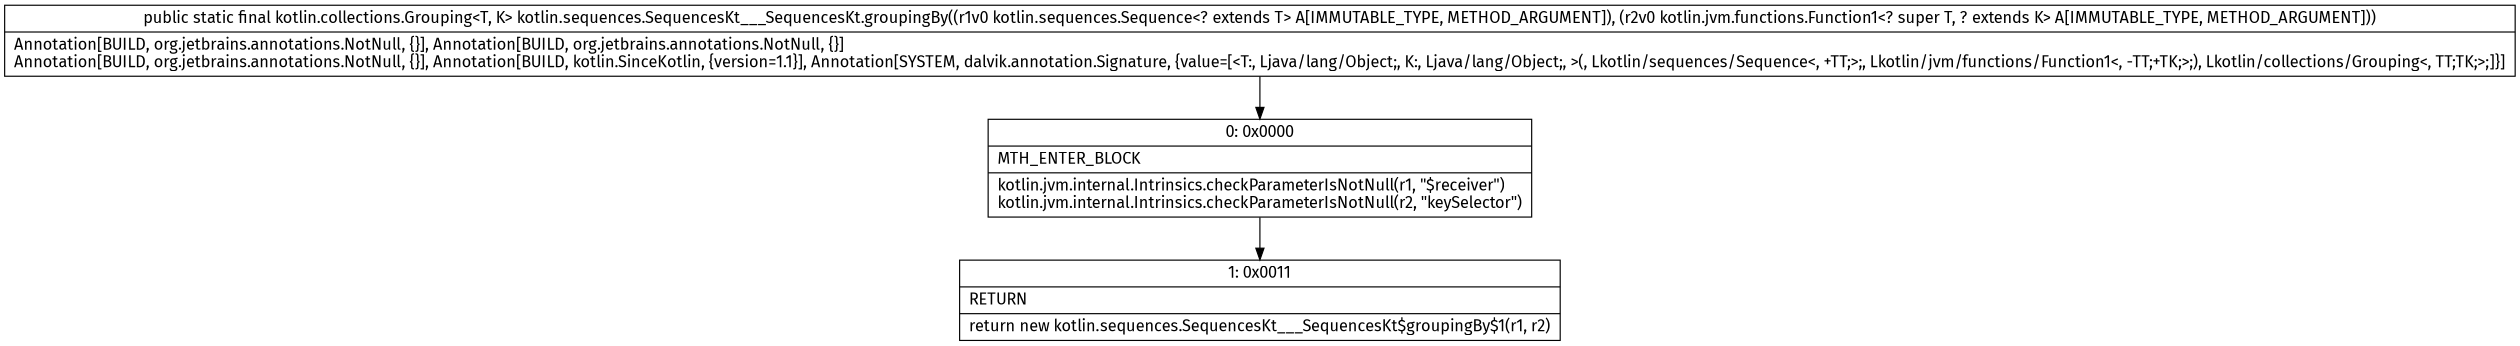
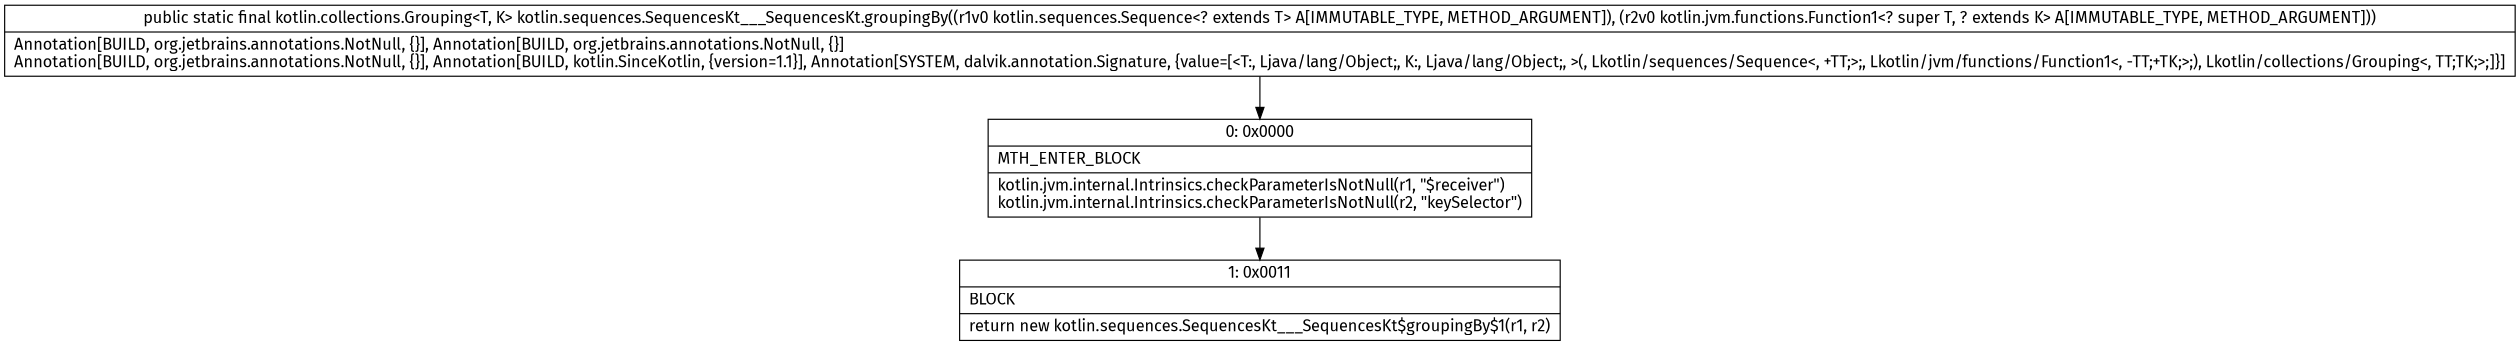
node "1: 0x0011": text "RETURN" -> "BLOCK"
